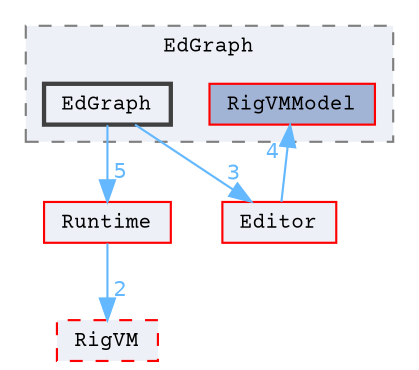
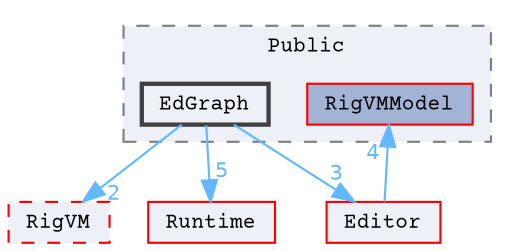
cluster "EdGraph": label "EdGraph" -> "Public"
edge "Runtime" -> "RigVM": now "EdGraph" -> "RigVM"
